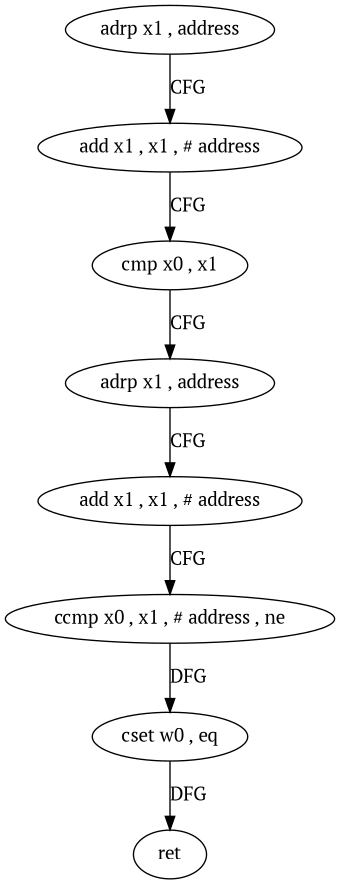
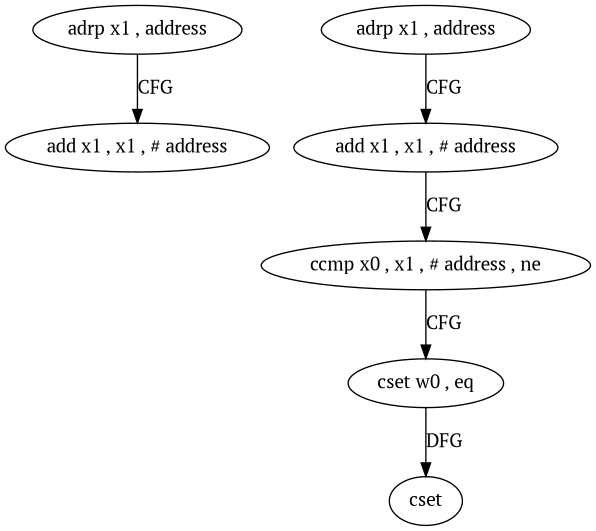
node "cmp x0 , x1": removed
edge "ccmp x0 , x1 , # address , ne" -> "cset w0 , eq": label "DFG" -> "CFG"
node "ret": label "ret" -> "cset"
